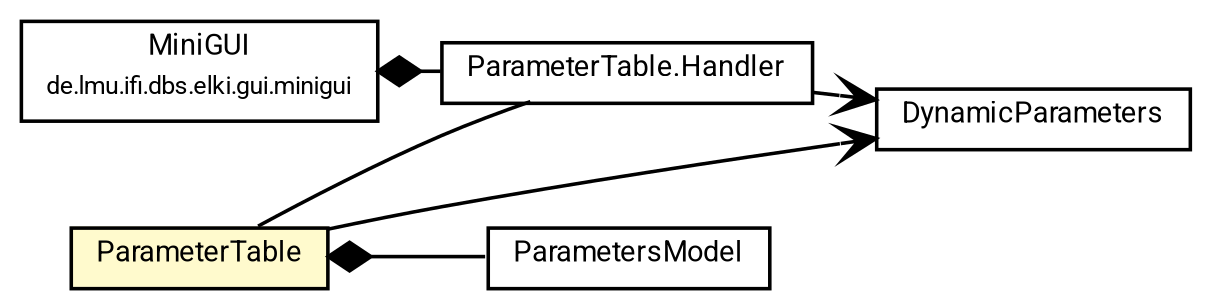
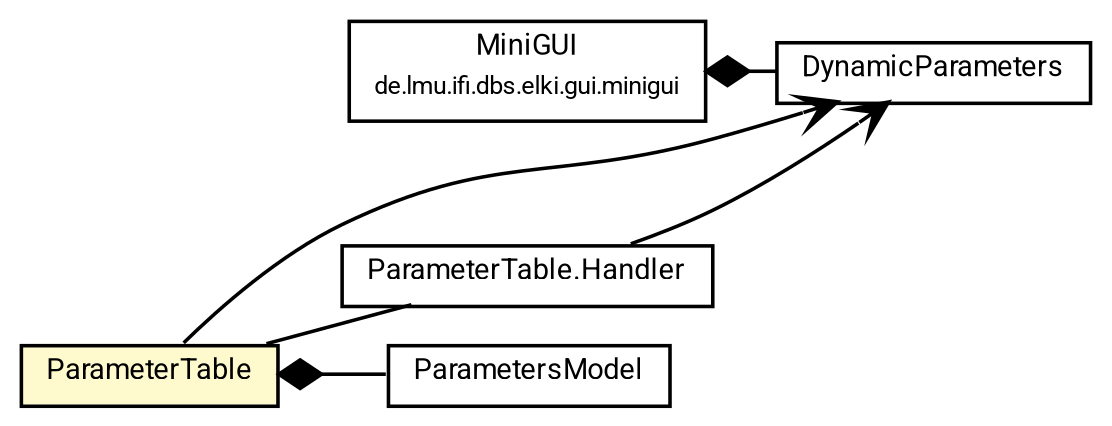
edge "ParameterTable.Handler" -> "MiniGUI": now "DynamicParameters" -> "MiniGUI"
